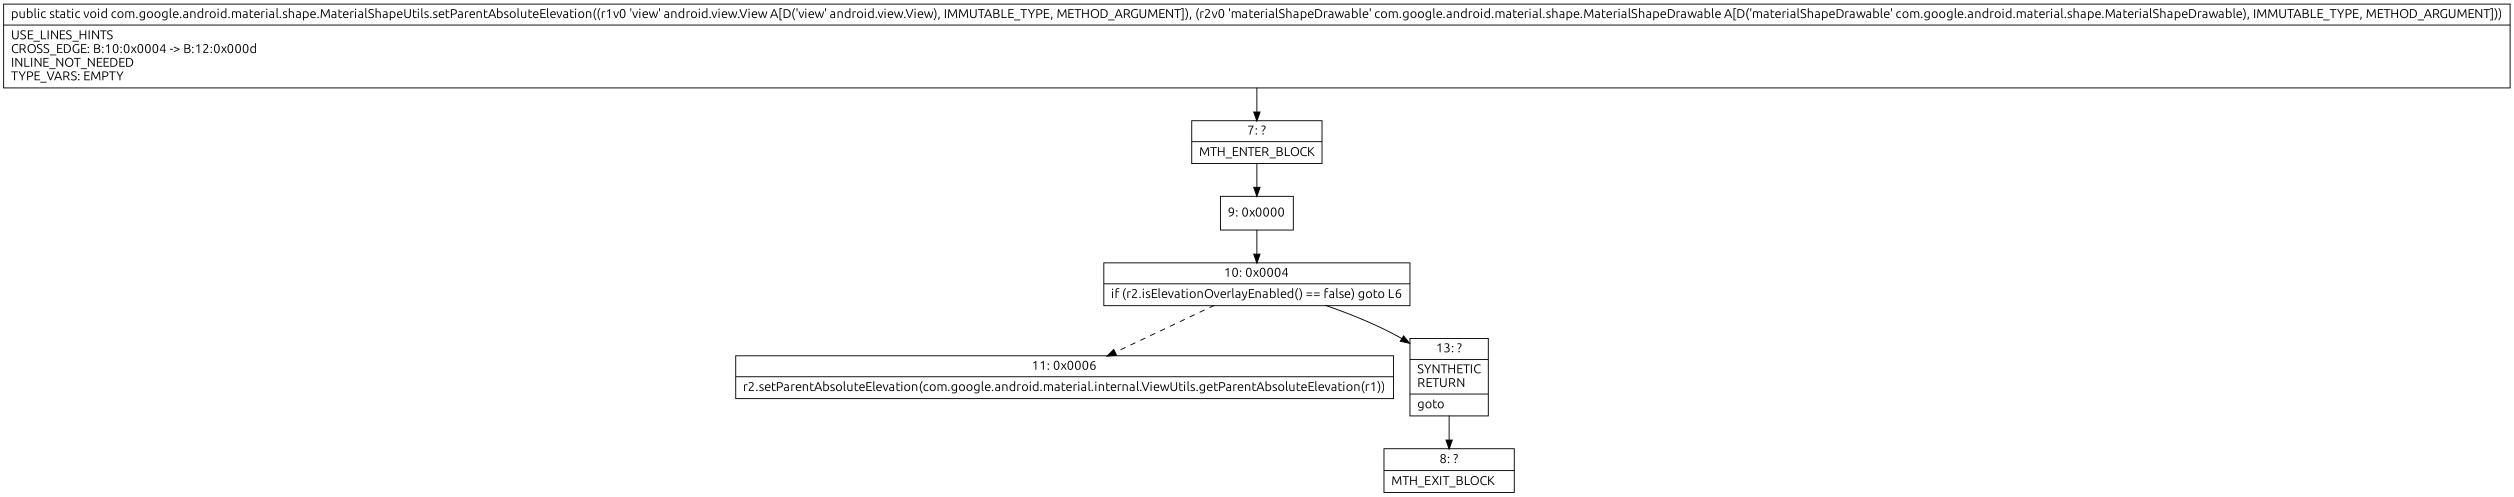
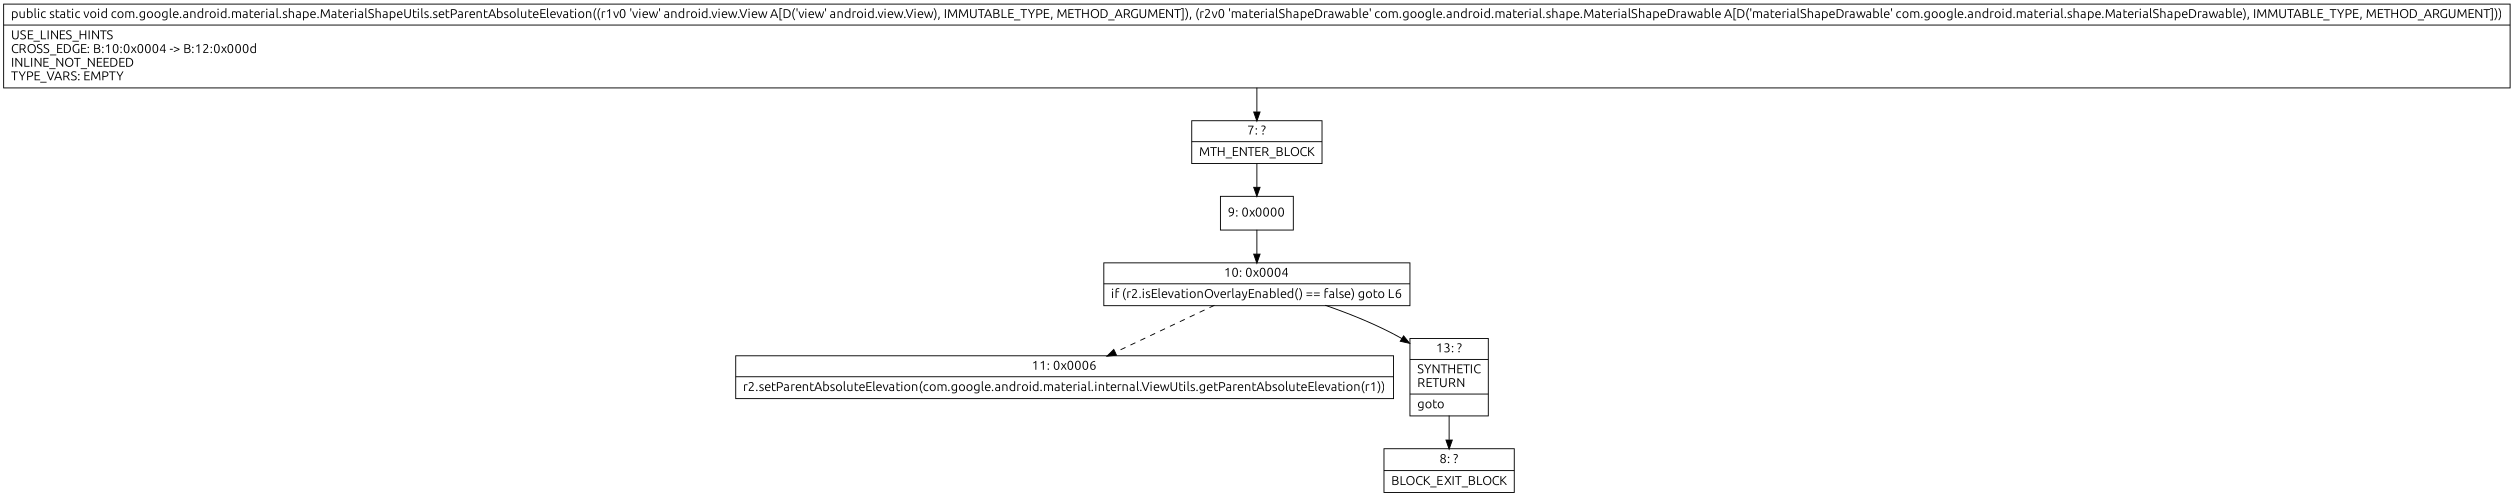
node "8: ?": text "MTH_EXIT_BLOCK" -> "BLOCK_EXIT_BLOCK"
